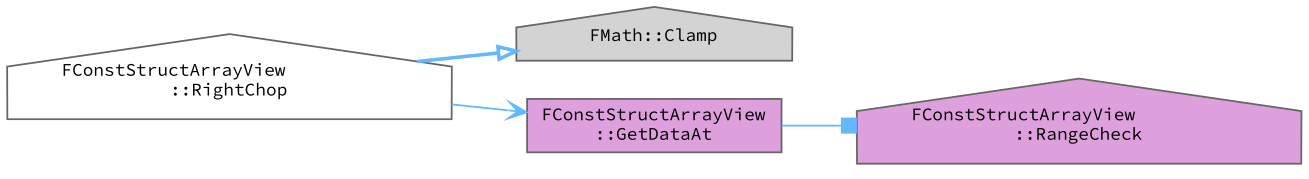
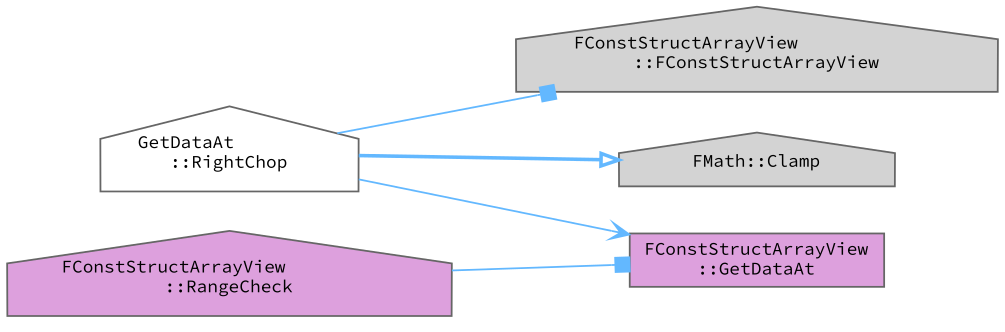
node "FConstStructArrayView ::FConstStructArrayView": added
node "FConstStructArrayView ::RightChop": label "FConstStructArrayView ::RightChop" -> "GetDataAt ::RightChop"
edge "FConstStructArrayView ::GetDataAt" -> "FConstStructArrayView ::RangeCheck": reversed
